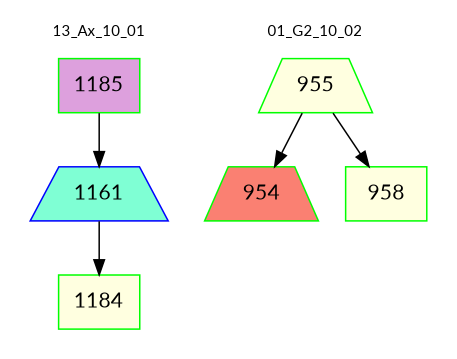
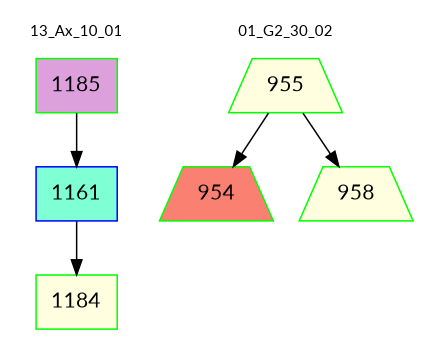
cluster "01_G2_10_02": label "01_G2_10_02" -> "01_G2_30_02"
node "1161": shape trapezium -> box
node "958": shape box -> trapezium
